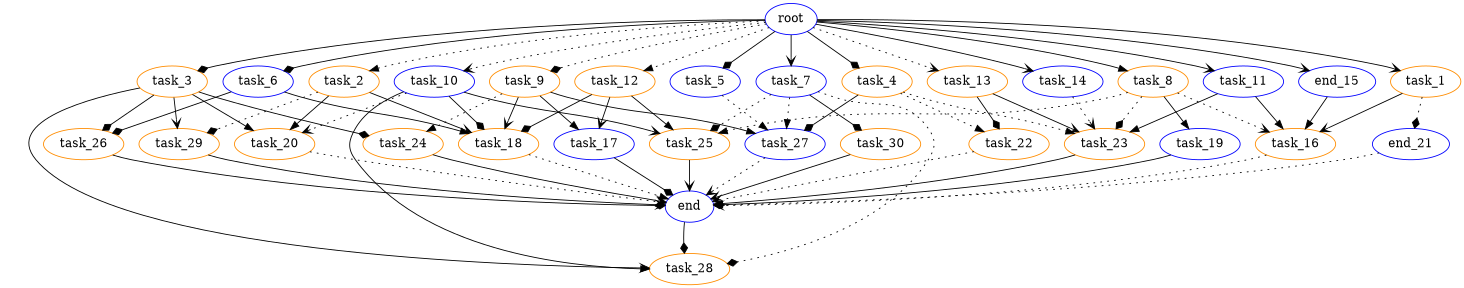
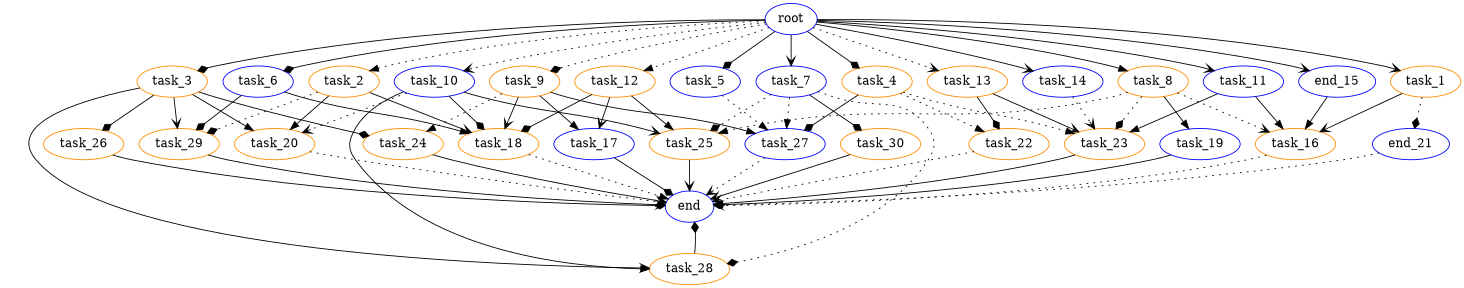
edge "task_6" -> "task_26": now "task_6" -> "task_29"
edge "end" -> "task_28": reversed
